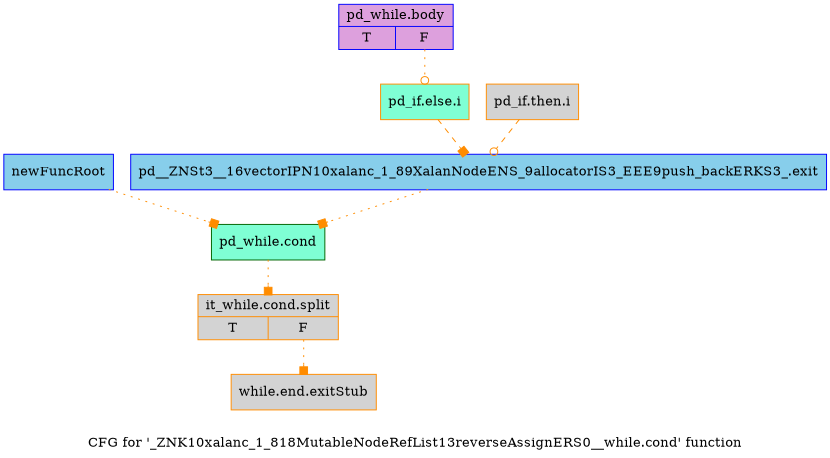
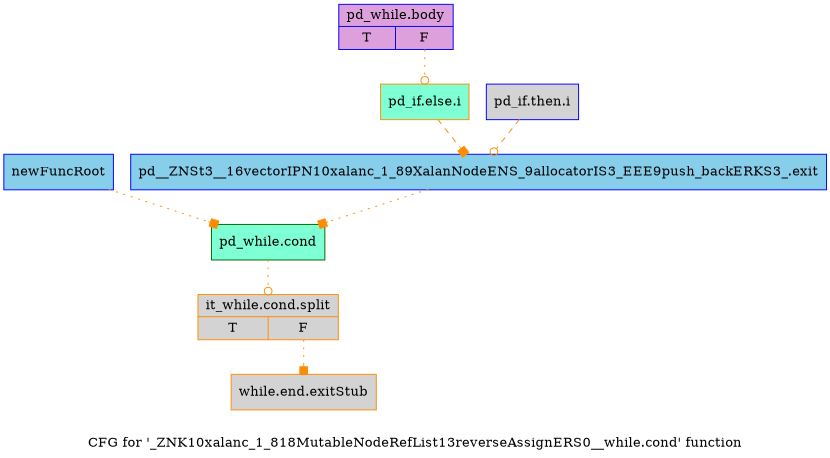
node "pd_if.then.i": color darkorange -> blue
edge "pd_while.cond" -> "it_while.cond.split": arrowhead box -> odot
